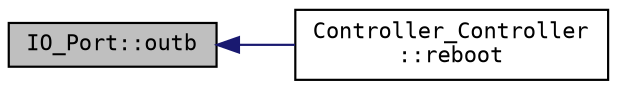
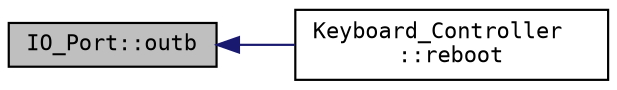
node "Controller_Controller ::reboot": label "Controller_Controller ::reboot" -> "Keyboard_Controller ::reboot"
